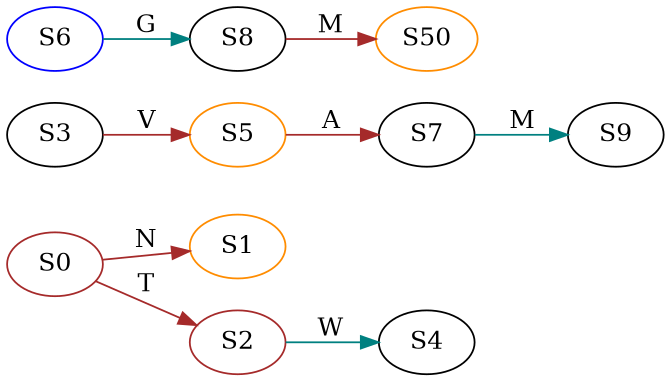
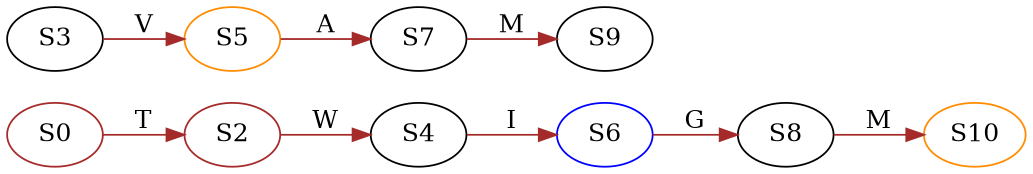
edge "S6" -> "S8": color teal -> brown
node "S50": label "S50" -> "S10"
edge "S4" -> "S6": added, label "I"
edge "S7" -> "S9": color teal -> brown
node "S1": removed
edge "S2" -> "S4": color teal -> brown
